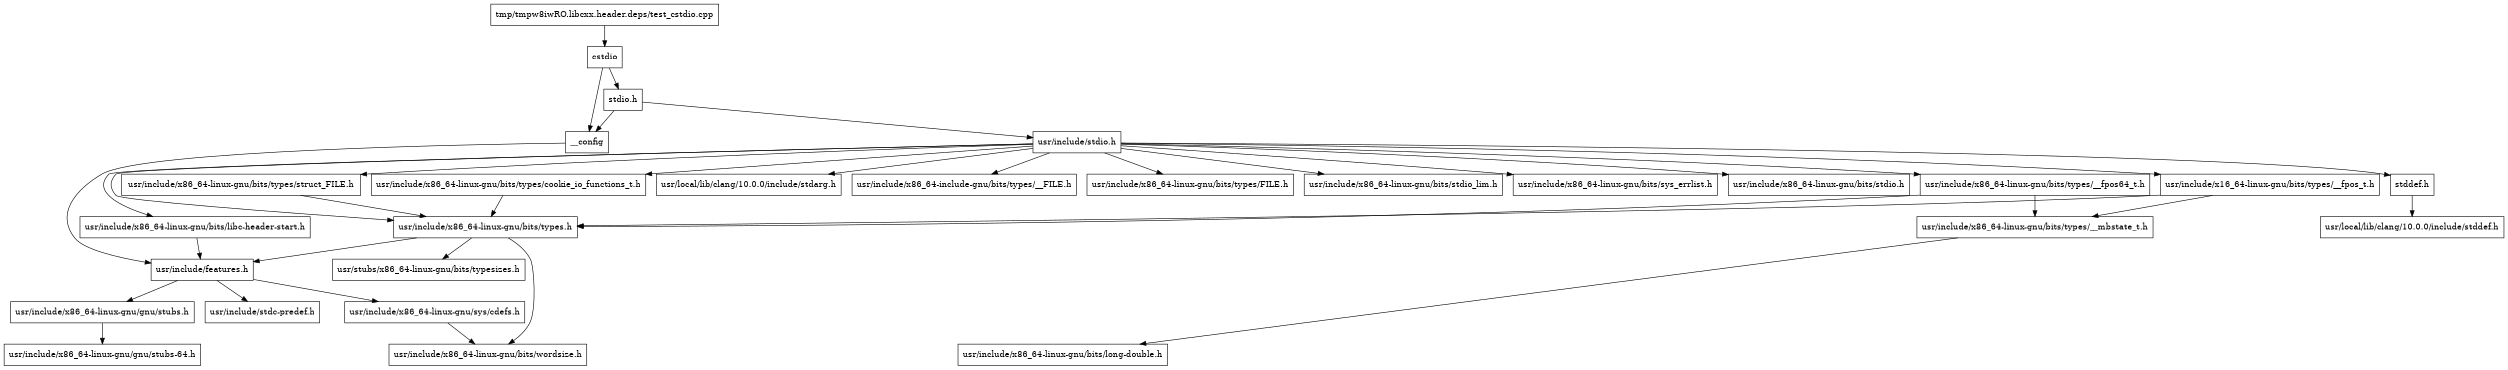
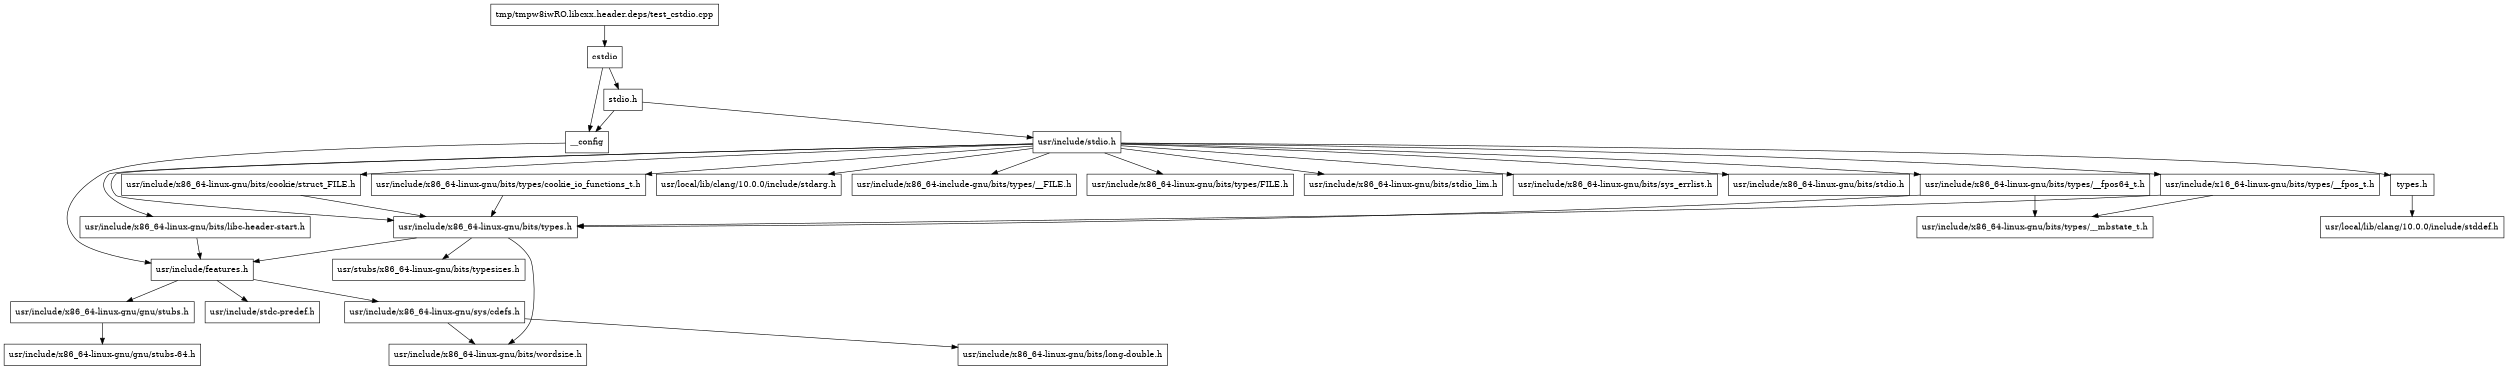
node "usr/include/x86_64-linux-gnu/bits/types/struct_FILE.h": label "usr/include/x86_64-linux-gnu/bits/types/struct_FILE.h" -> "usr/include/x86_64-linux-gnu/bits/cookie/struct_FILE.h"
node "stddef.h": label "stddef.h" -> "types.h"
edge "usr/include/x86_64-linux-gnu/bits/types/__mbstate_t.h" -> "usr/include/x86_64-linux-gnu/bits/long-double.h": now "usr/include/x86_64-linux-gnu/sys/cdefs.h" -> "usr/include/x86_64-linux-gnu/bits/long-double.h"
